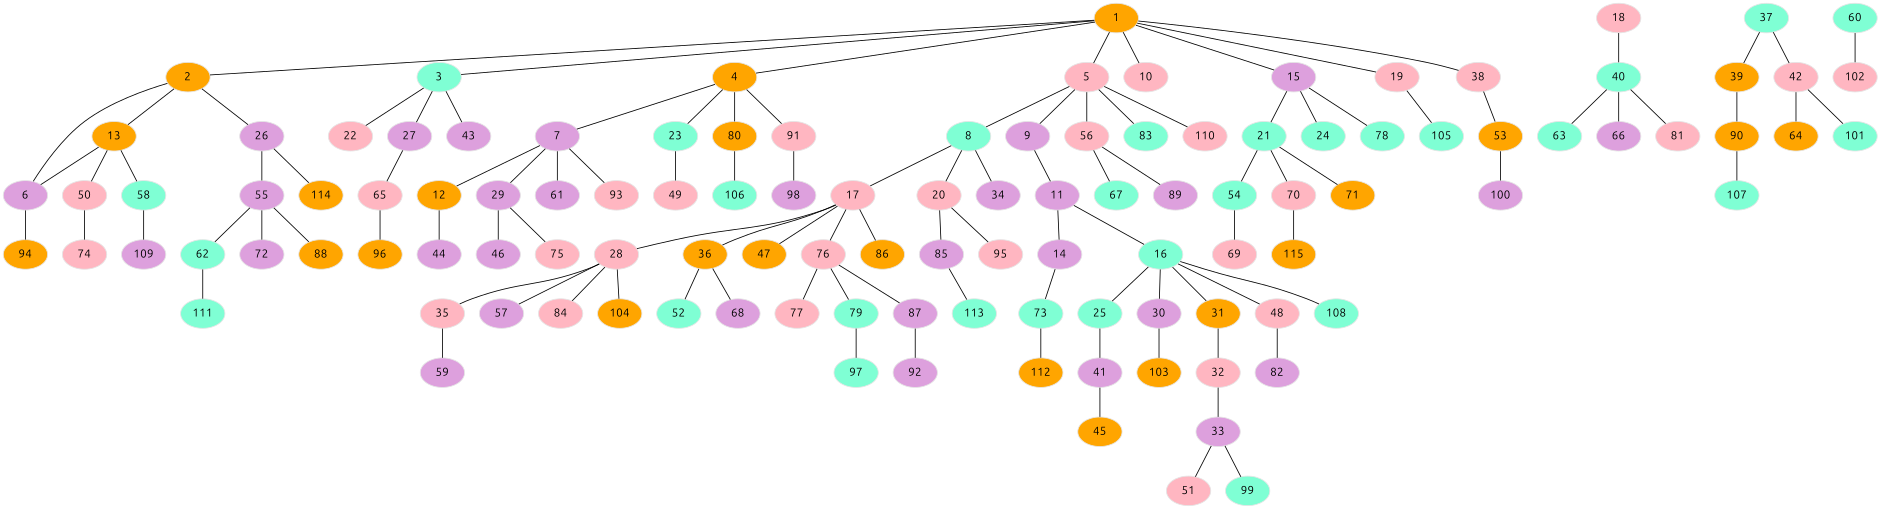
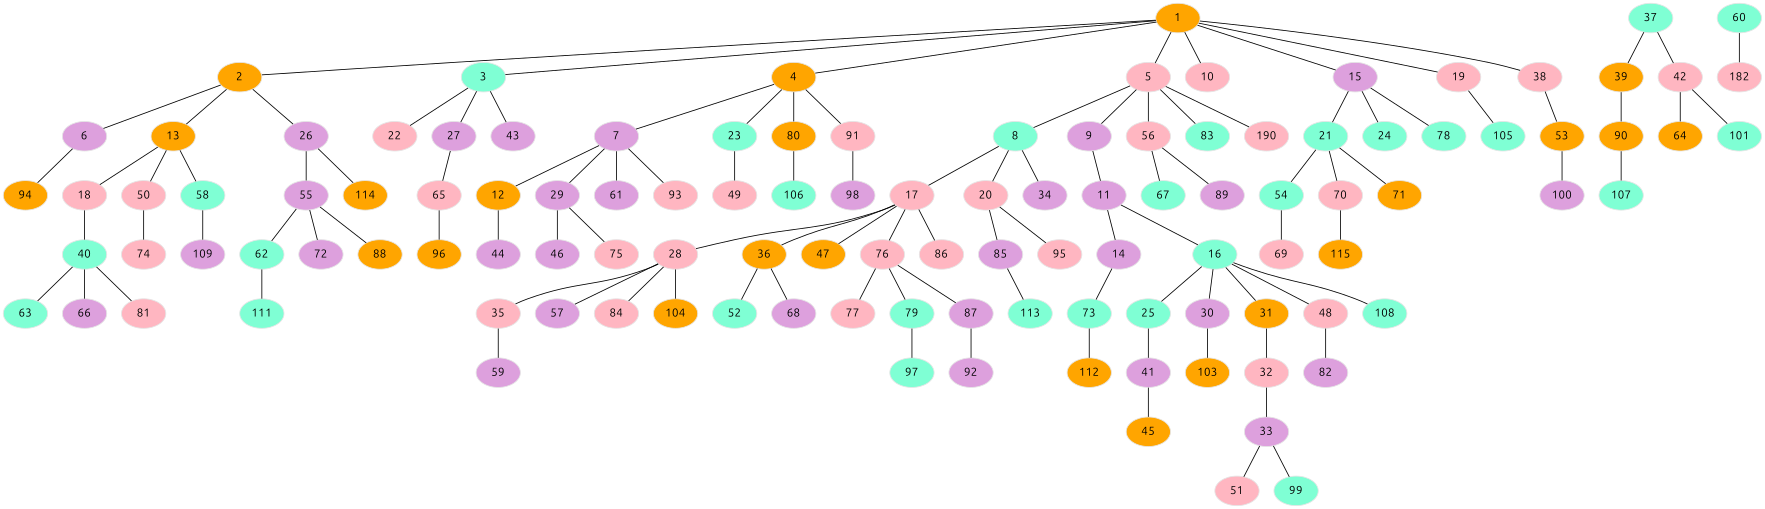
node "102": label "102" -> "182"
node "110": label "110" -> "190"
edge "13" -- "6": now "13" -- "18"
node "86": fillcolor orange -> lightpink
